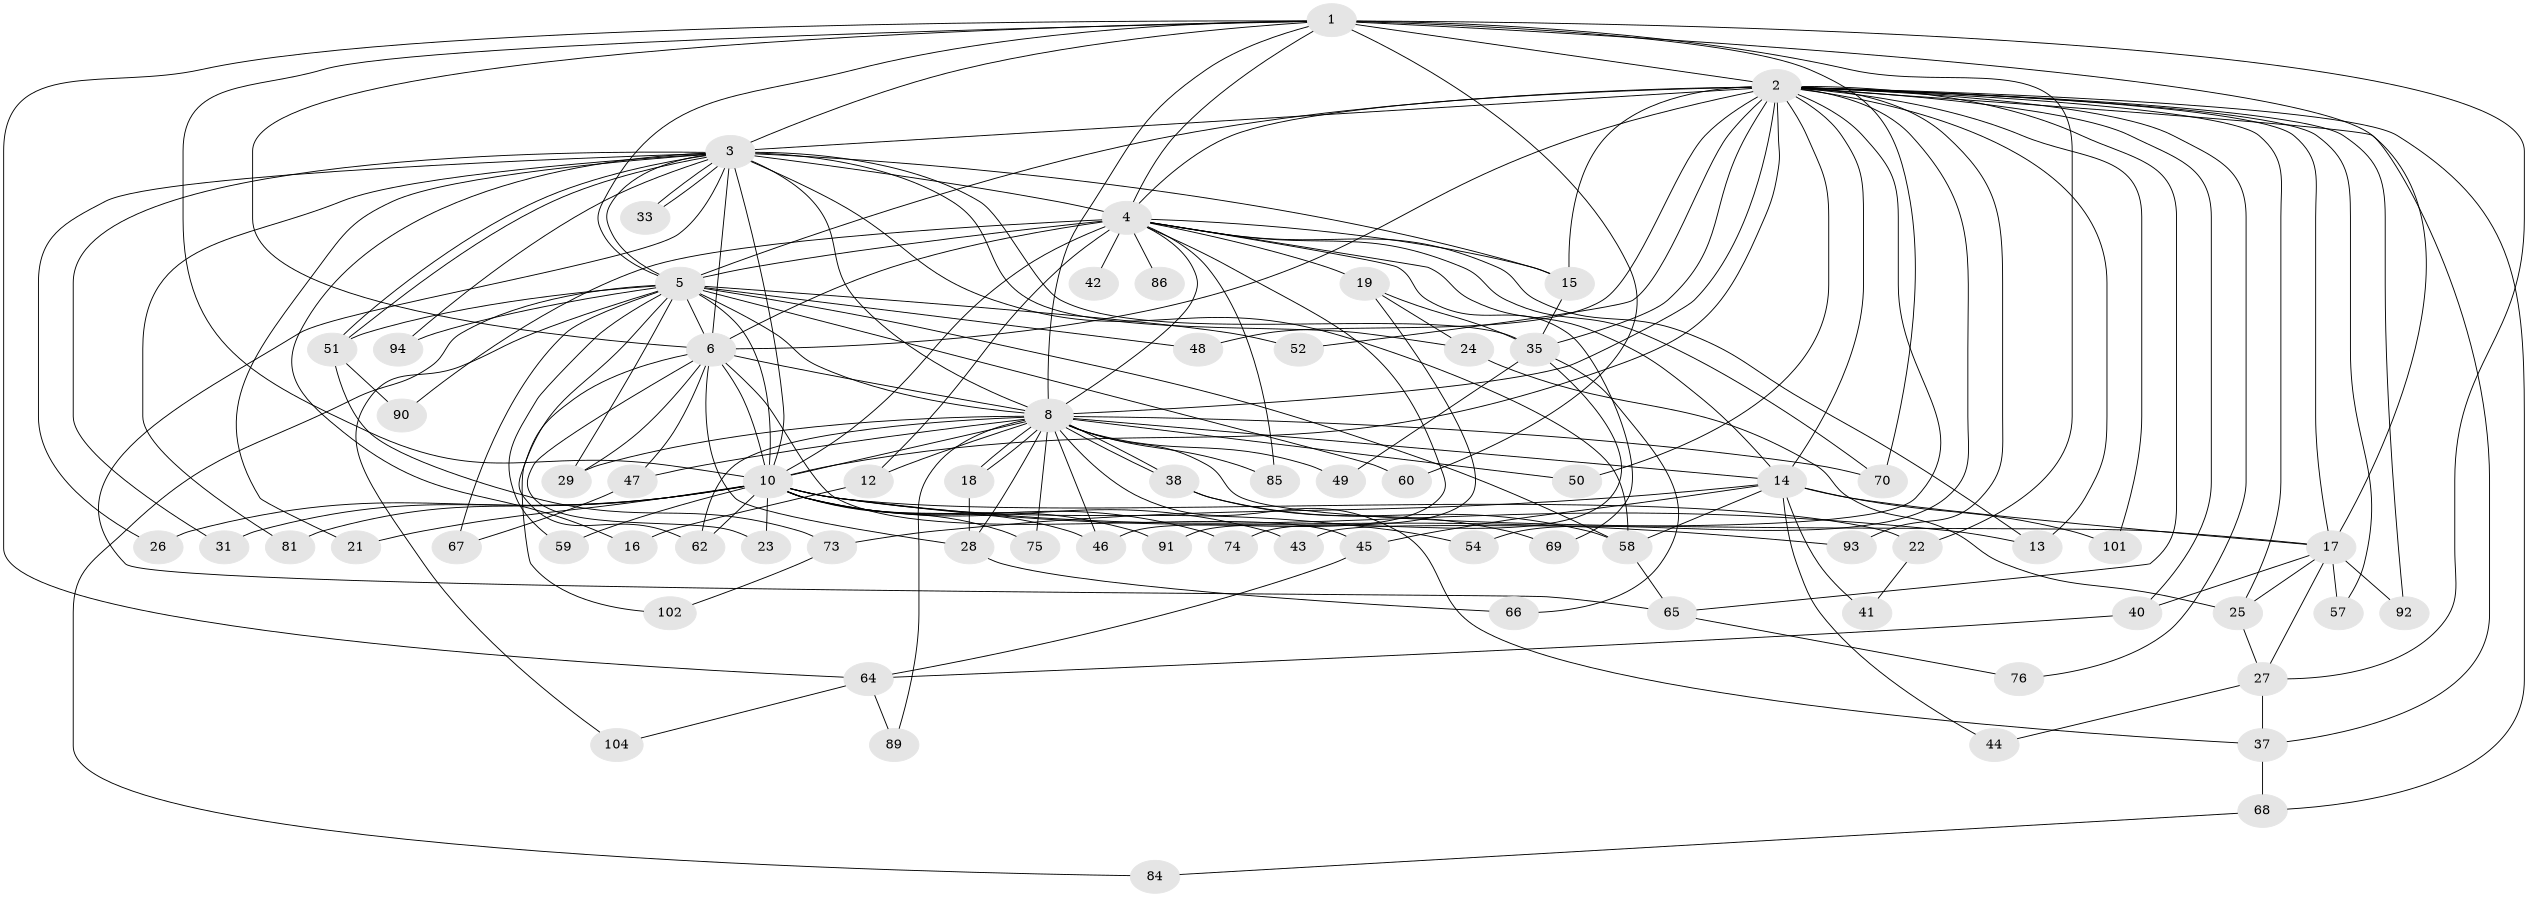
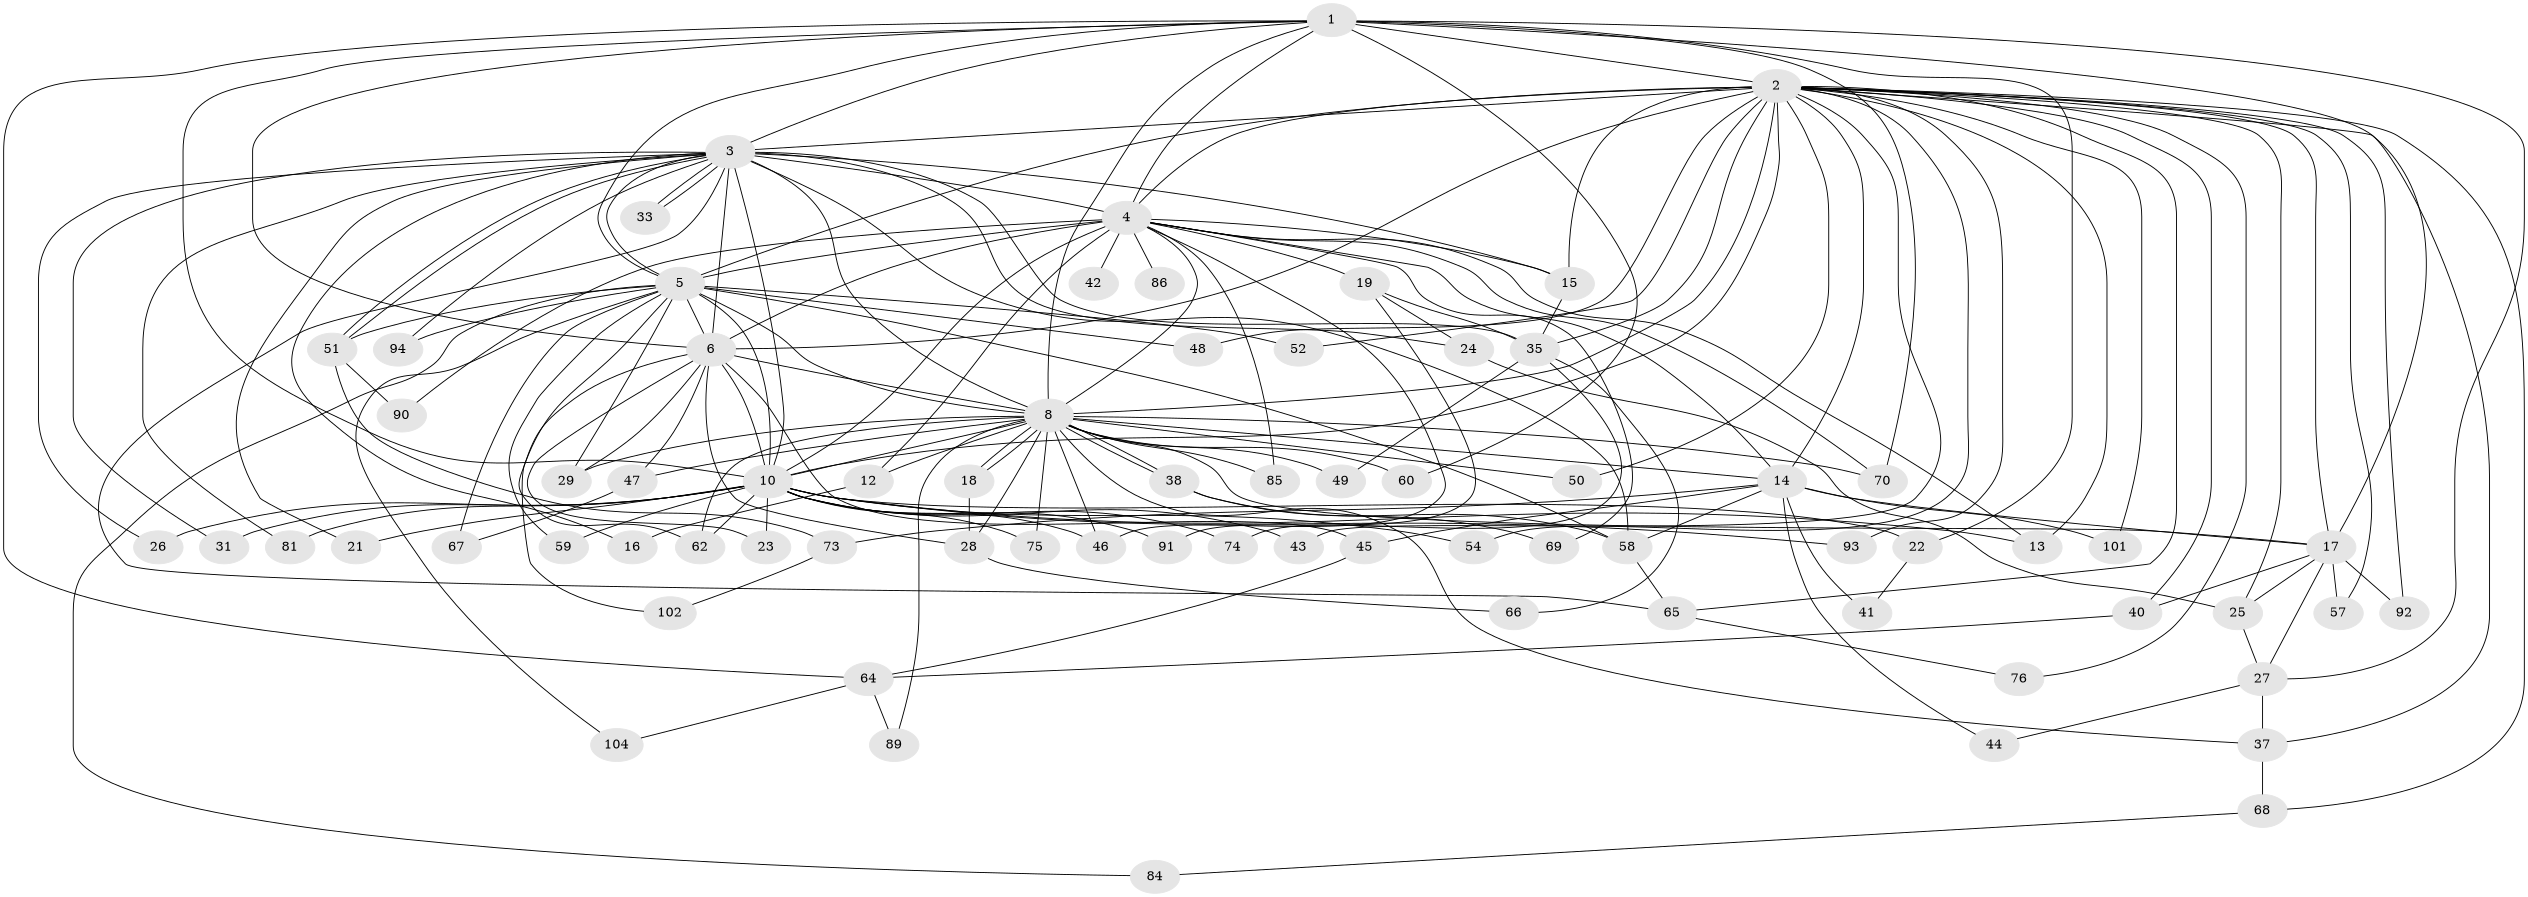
edge "5" -- "60": now "8" -- "60"
